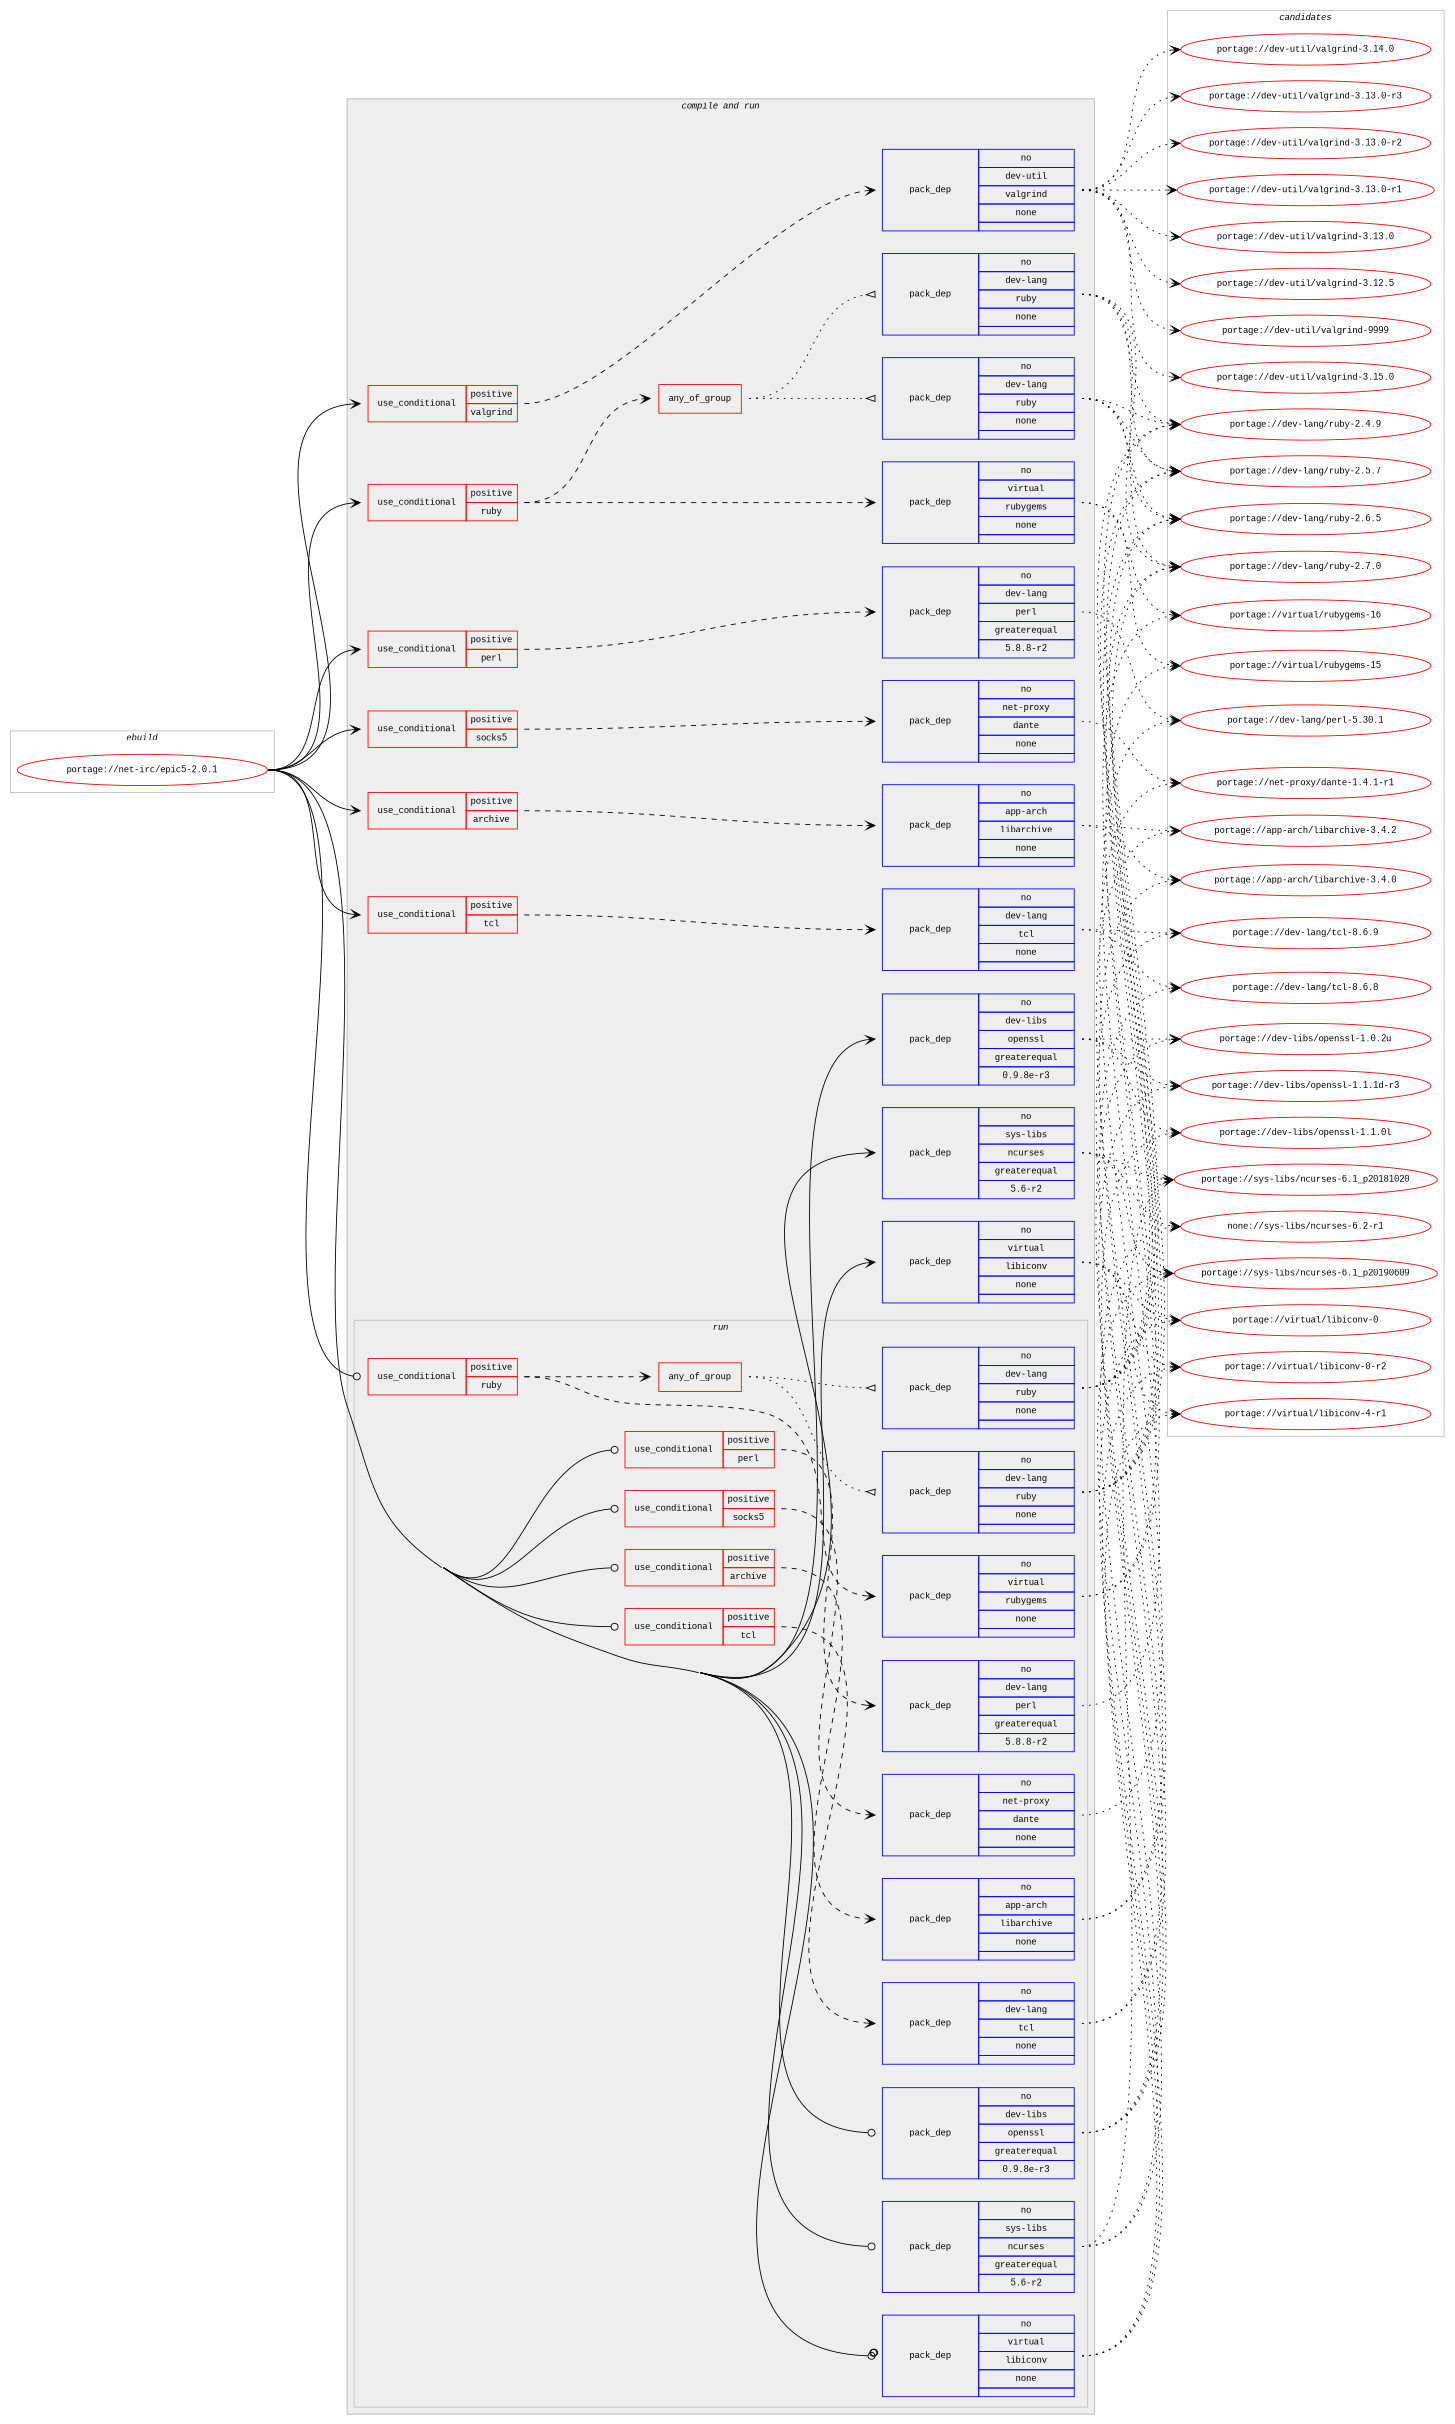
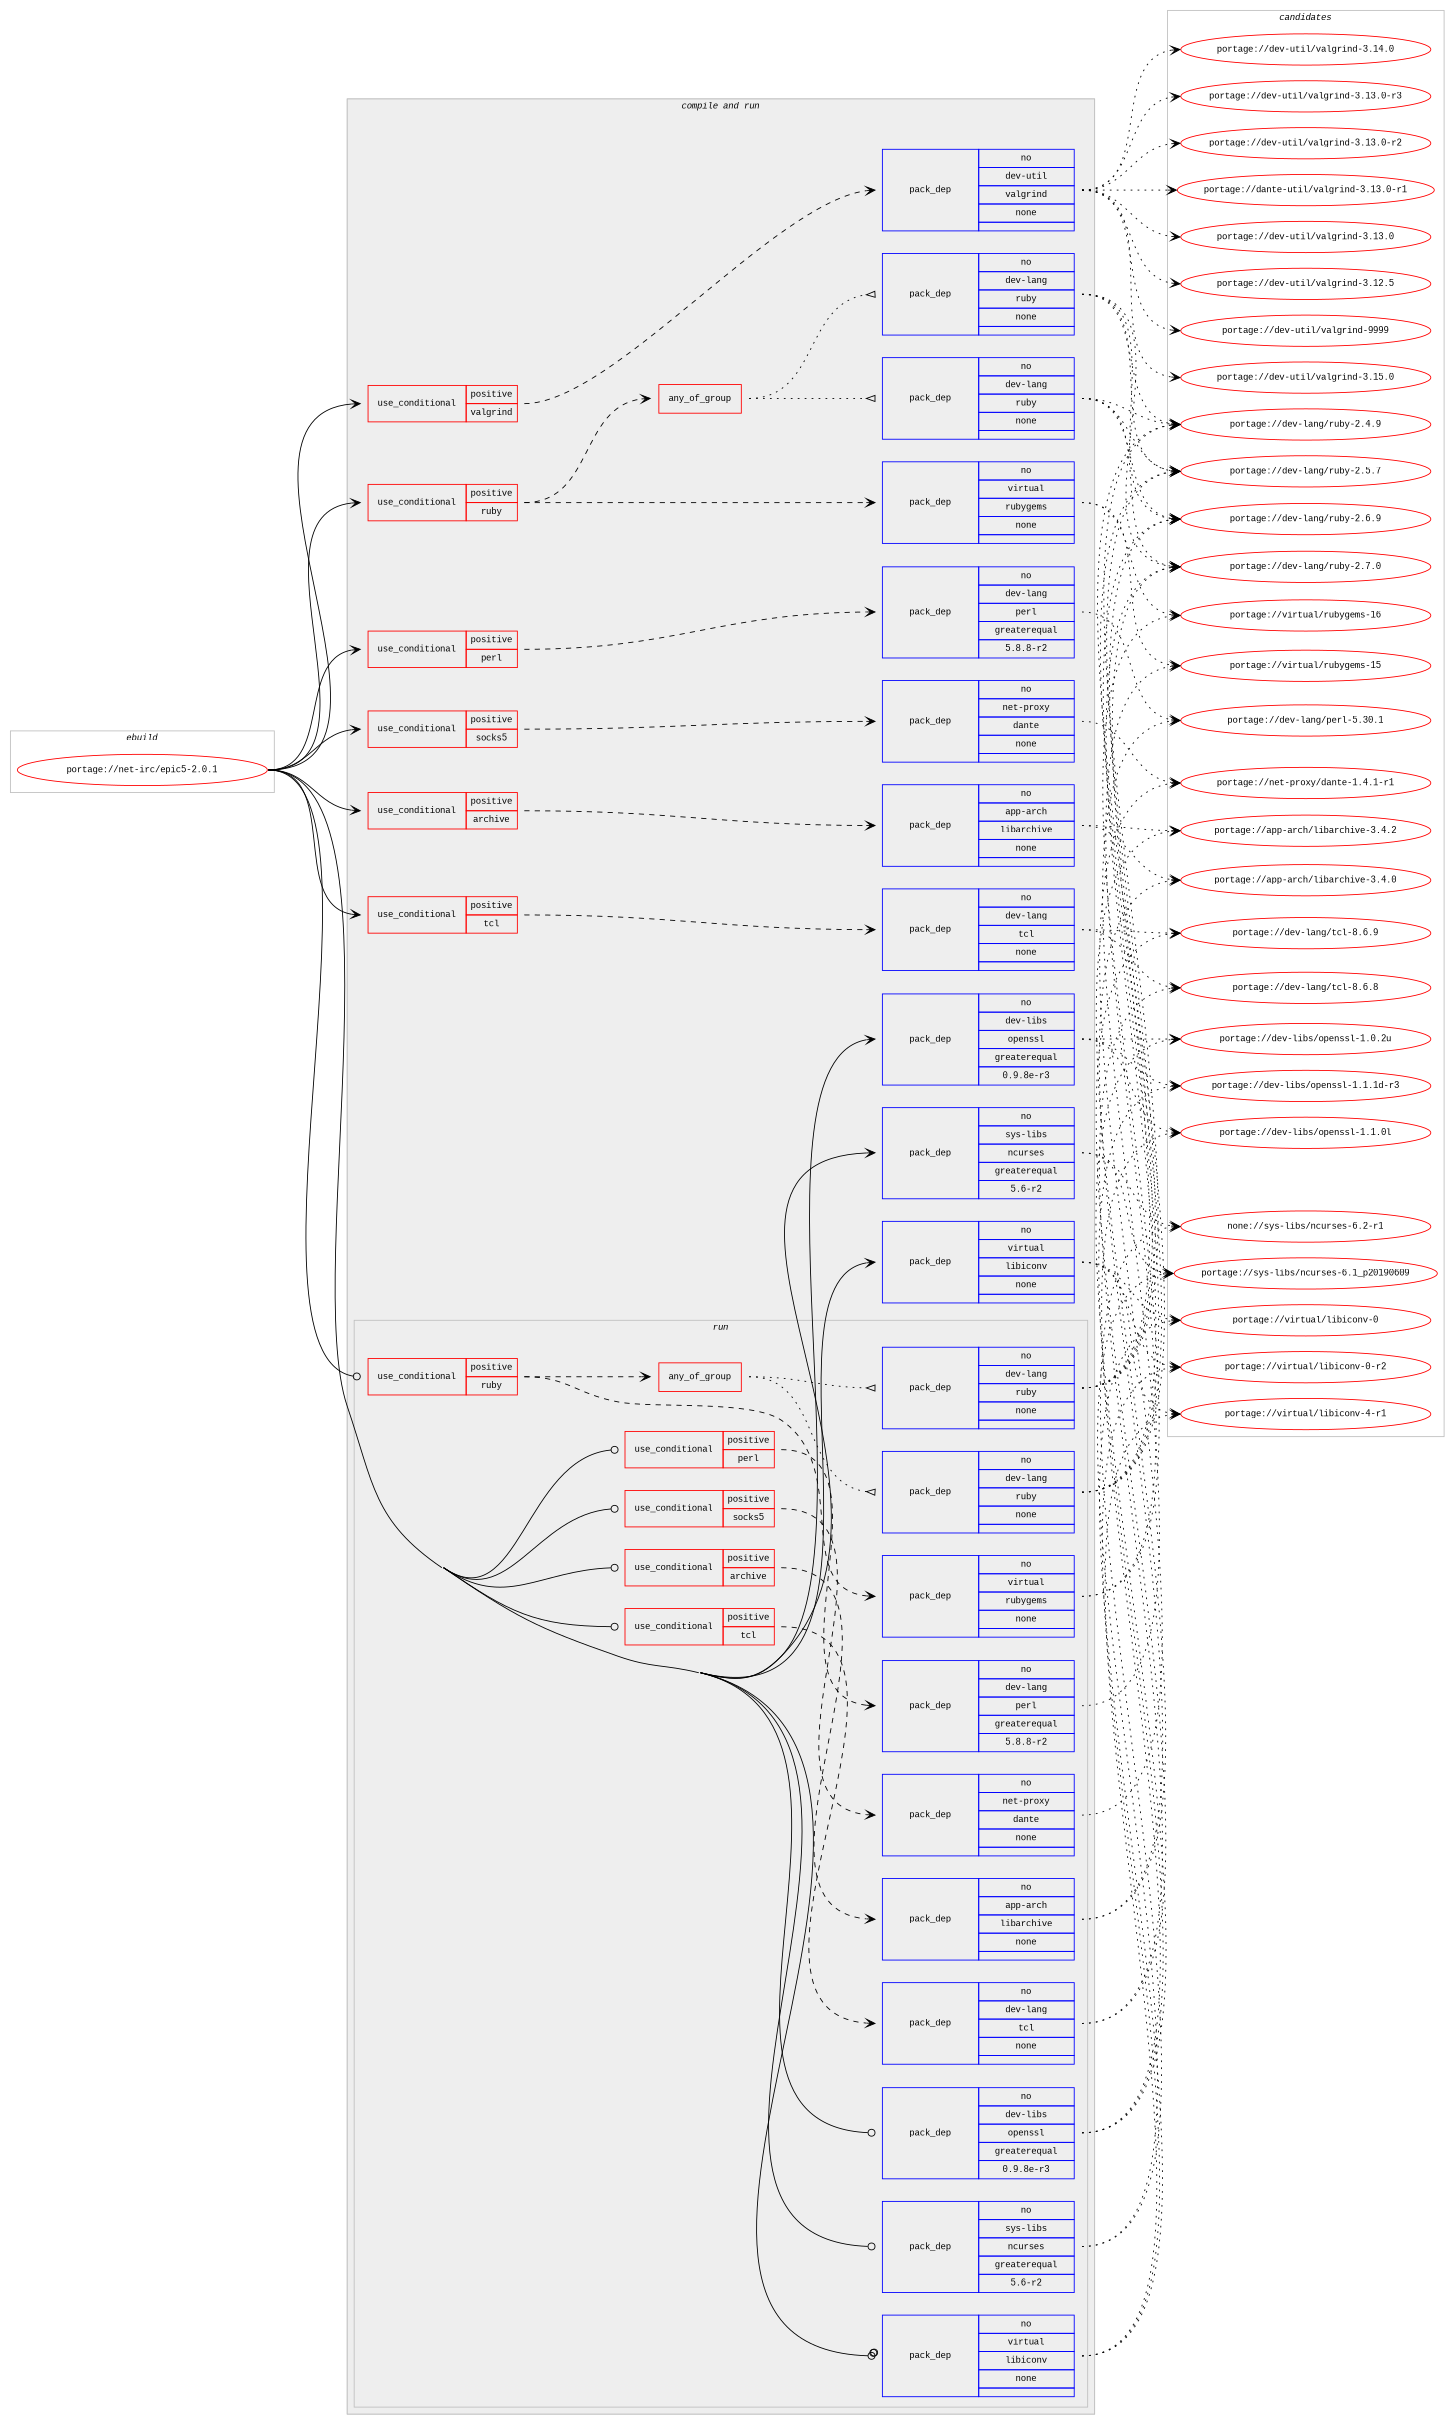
node "portage://dev-util/valgrind-3.13.0-r1": label "portage://dev-util/valgrind-3.13.0-r1" -> "portage://dante-util/valgrind-3.13.0-r1"
node "portage://dev-lang/ruby-2.6.5": label "portage://dev-lang/ruby-2.6.5" -> "portage://dev-lang/ruby-2.6.9"
node "portage://sys-libs/ncurses-6.1_p20181020": removed
